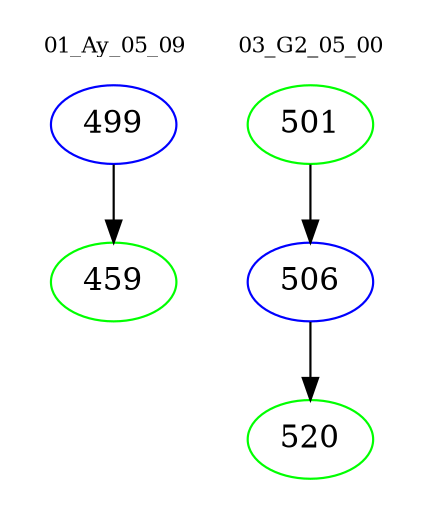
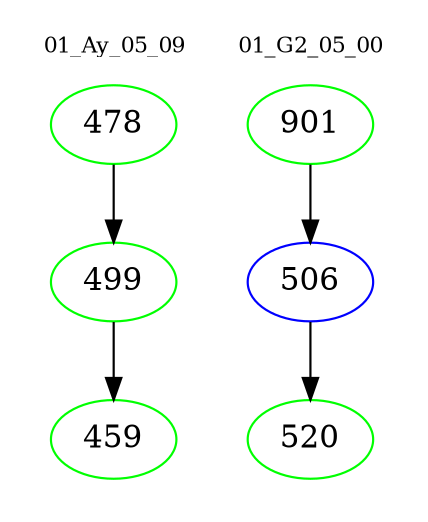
cluster "03_G2_05_00": label "03_G2_05_00" -> "01_G2_05_00"
node "499": color blue -> green
node "478": added
node "501": label "501" -> "901"
